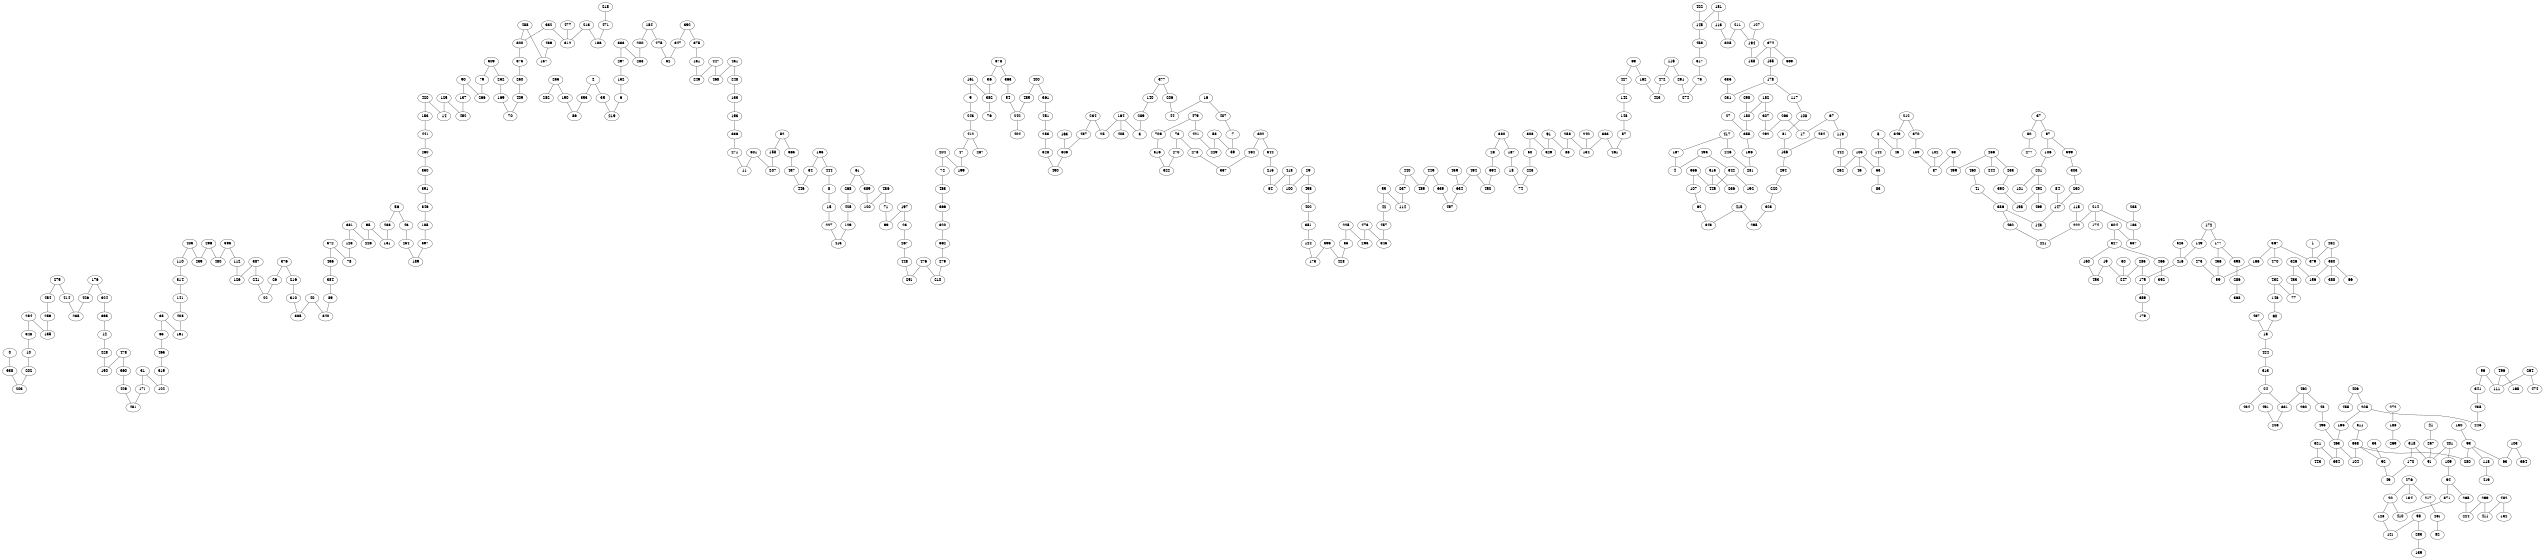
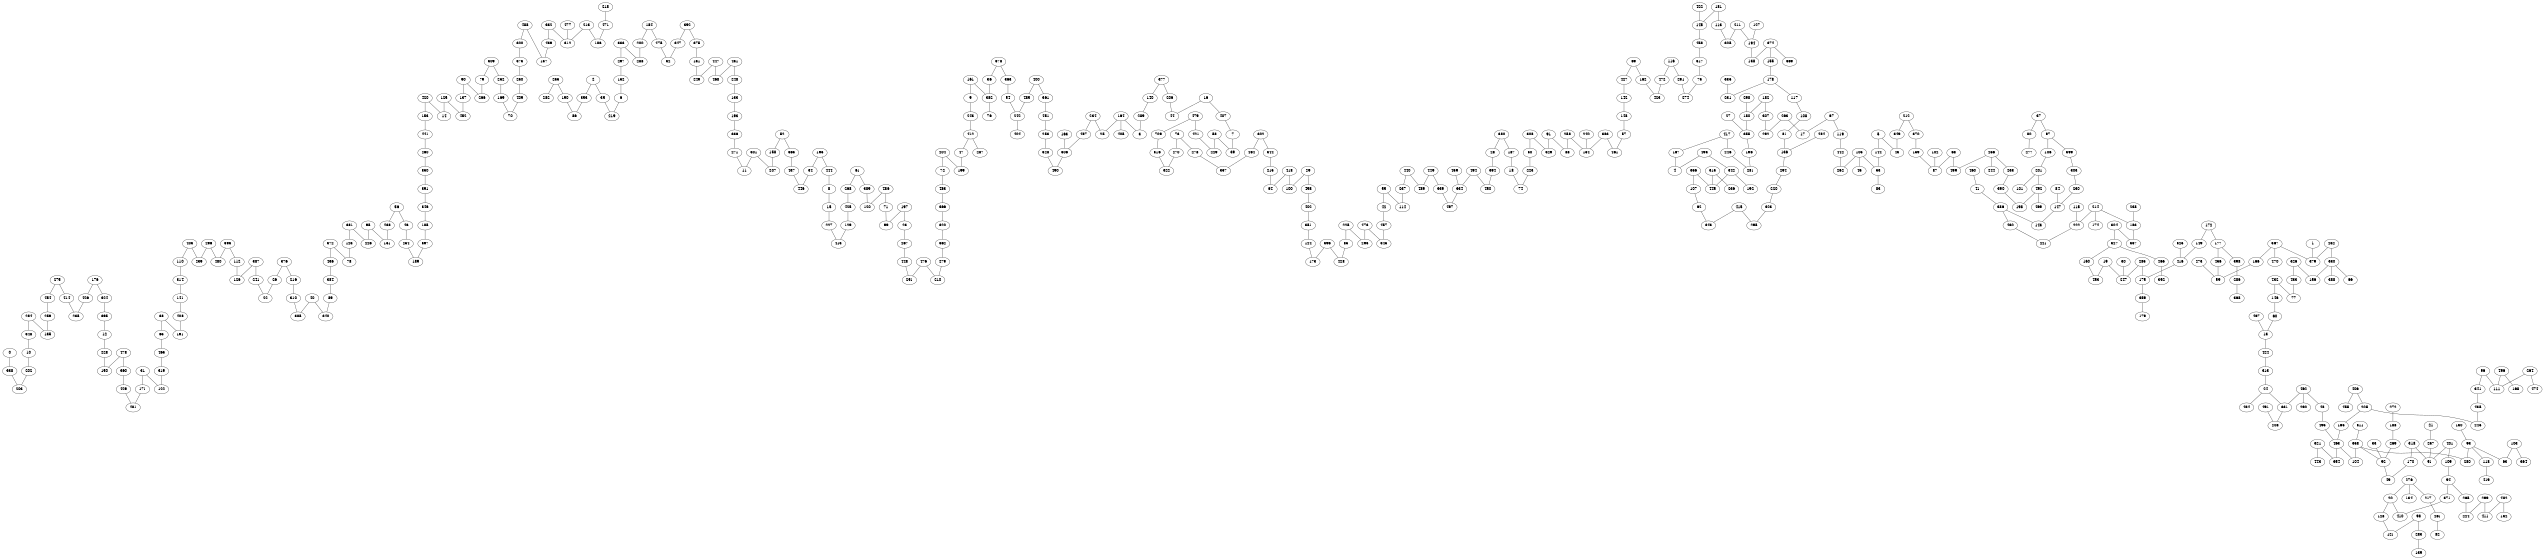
edge "332" -- "300": now "332" -- "439"
edge "269" -- "92": added
